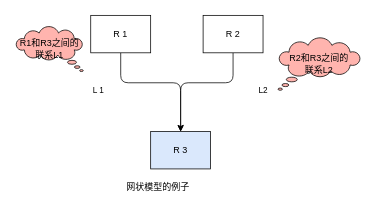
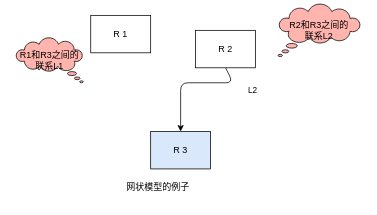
node "R 2": moved (233, 34) -> (225, 49)
node "R1和R3之间的 联系L1": moved (49, 49) -> (49, 60)
node "R2和R3之间的 联系L2": moved (319, 64) -> (319, 30)
edge "R 1" -> "R 3": removed, label "L 1"
